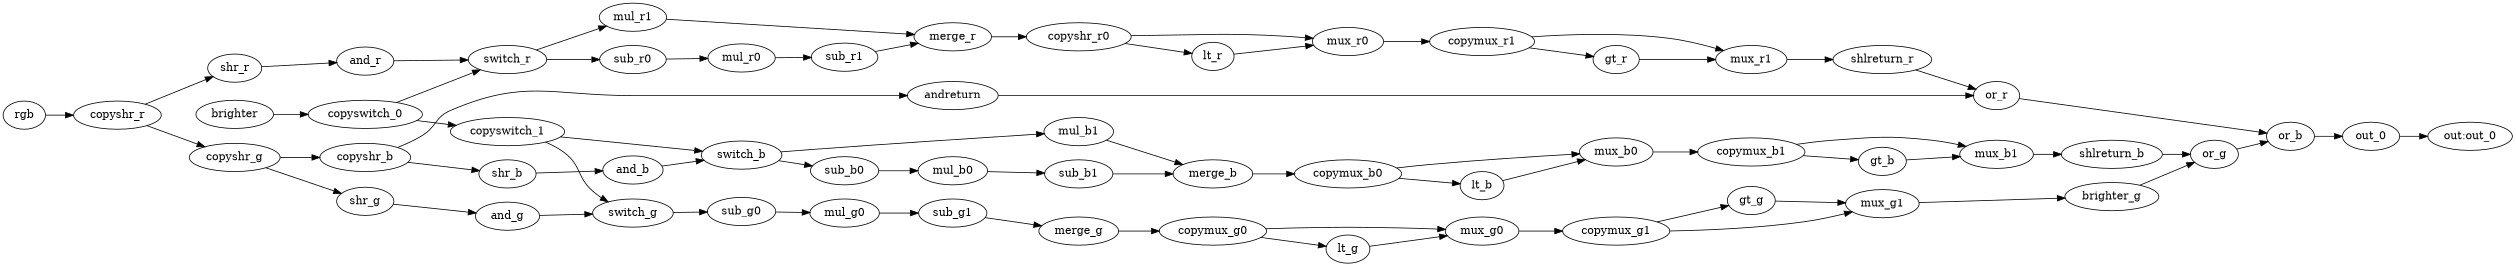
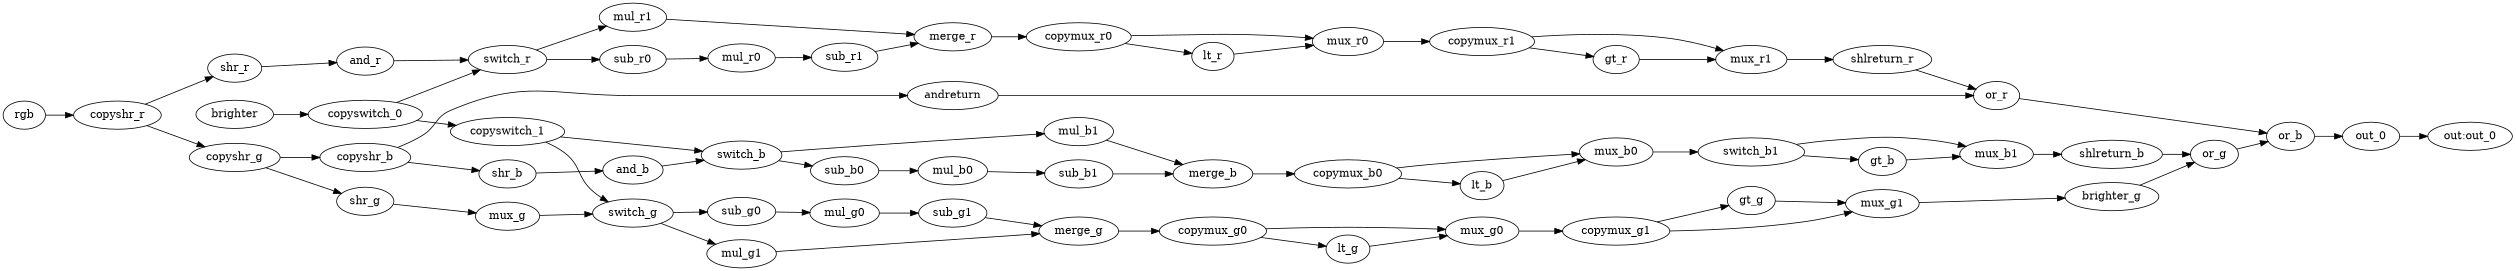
node "copyshr_r0": label "copyshr_r0" -> "copymux_r0"
node "copymux_b1": label "copymux_b1" -> "switch_b1"
node "and_g": label "and_g" -> "mux_g"
node "mul_g1": added
